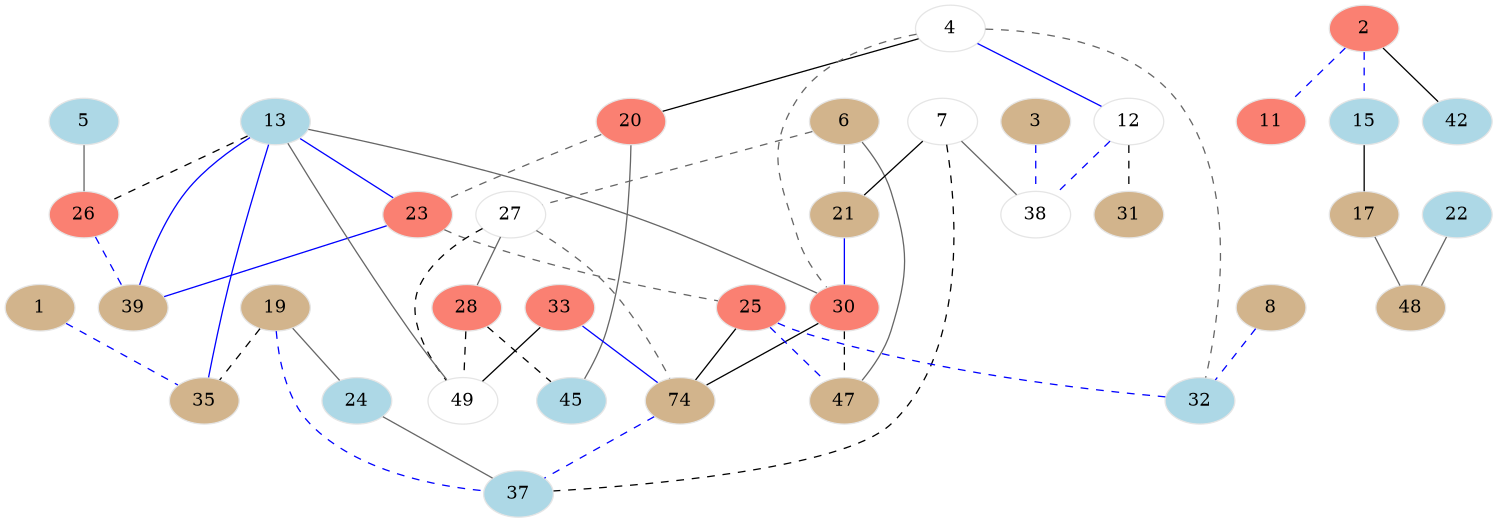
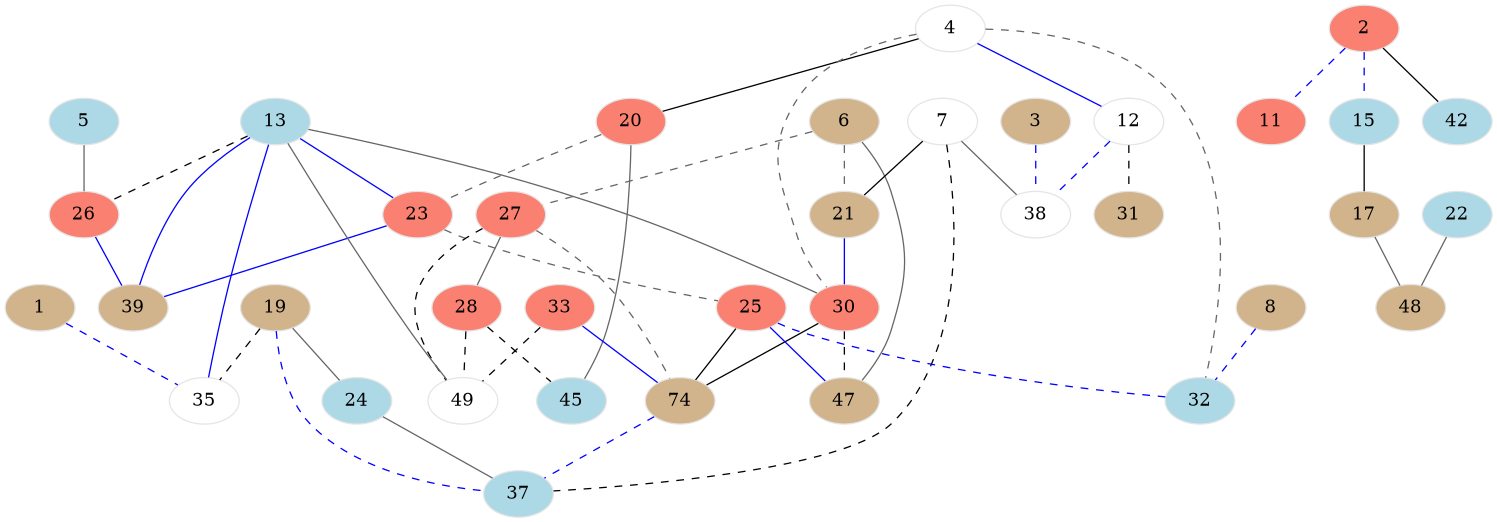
node "27": fillcolor white -> salmon
edge "26" -- "39": style dashed -> solid
edge "25" -- "47": style dashed -> solid
edge "33" -- "49": style solid -> dashed
node "35": fillcolor tan -> white
